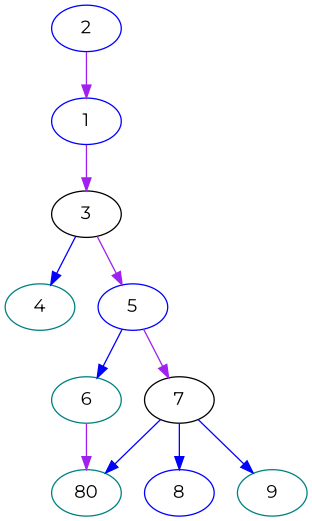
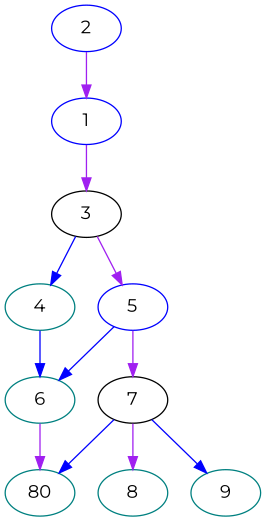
edge "4" -> "6": added
edge "7" -> "8": color blue -> purple
node "8": color blue -> teal
